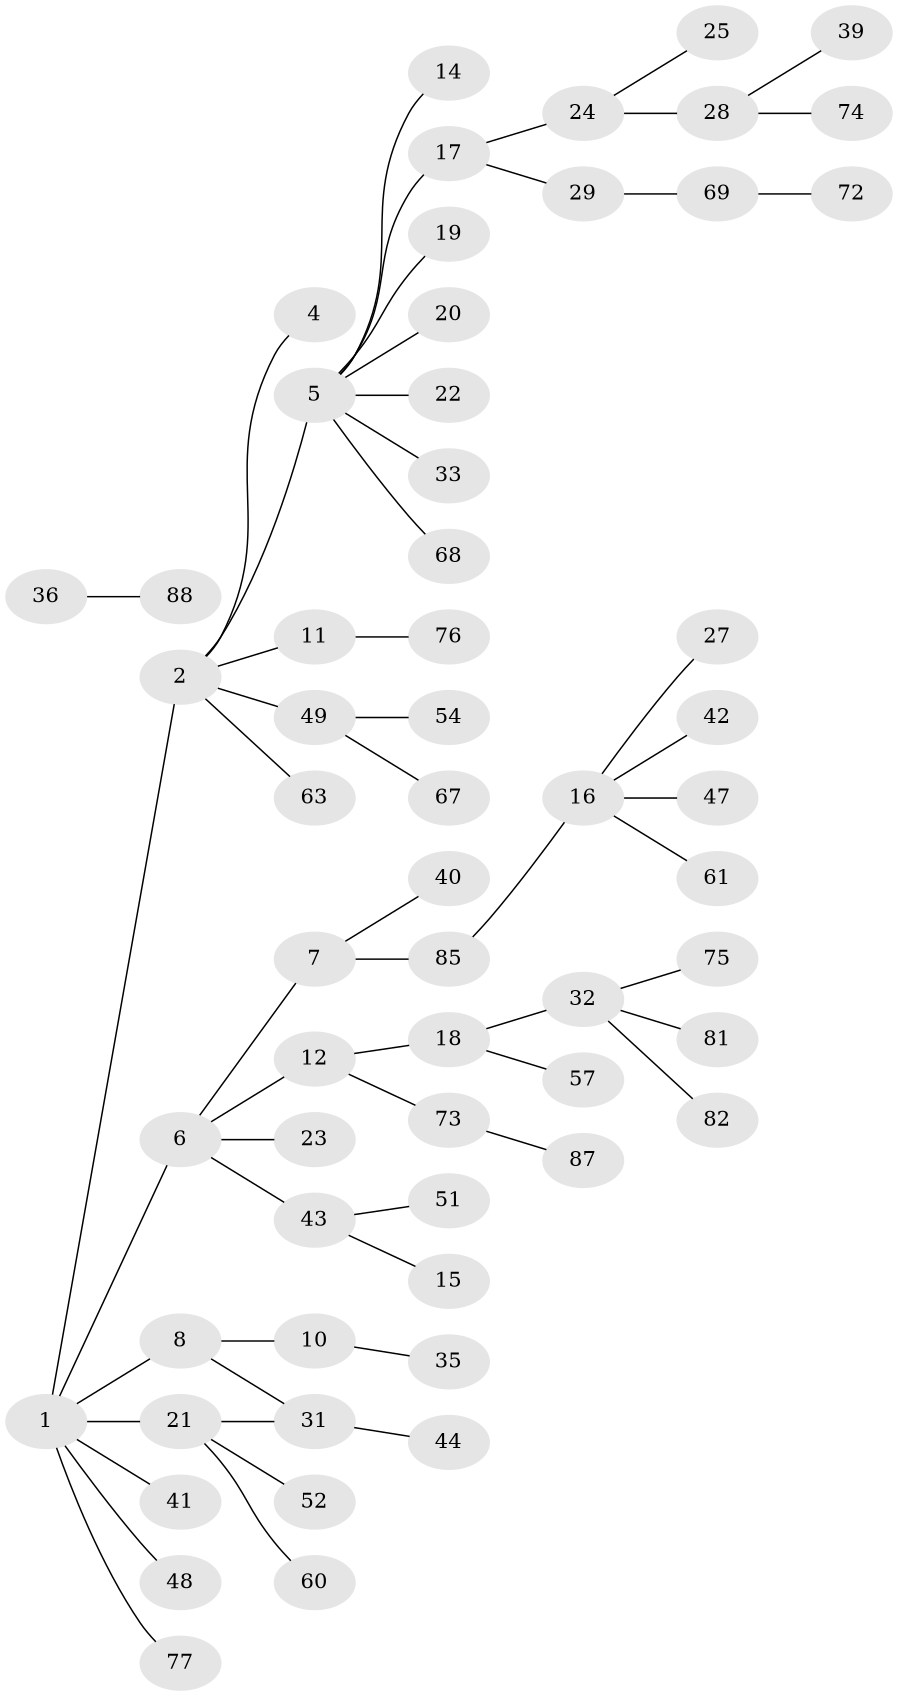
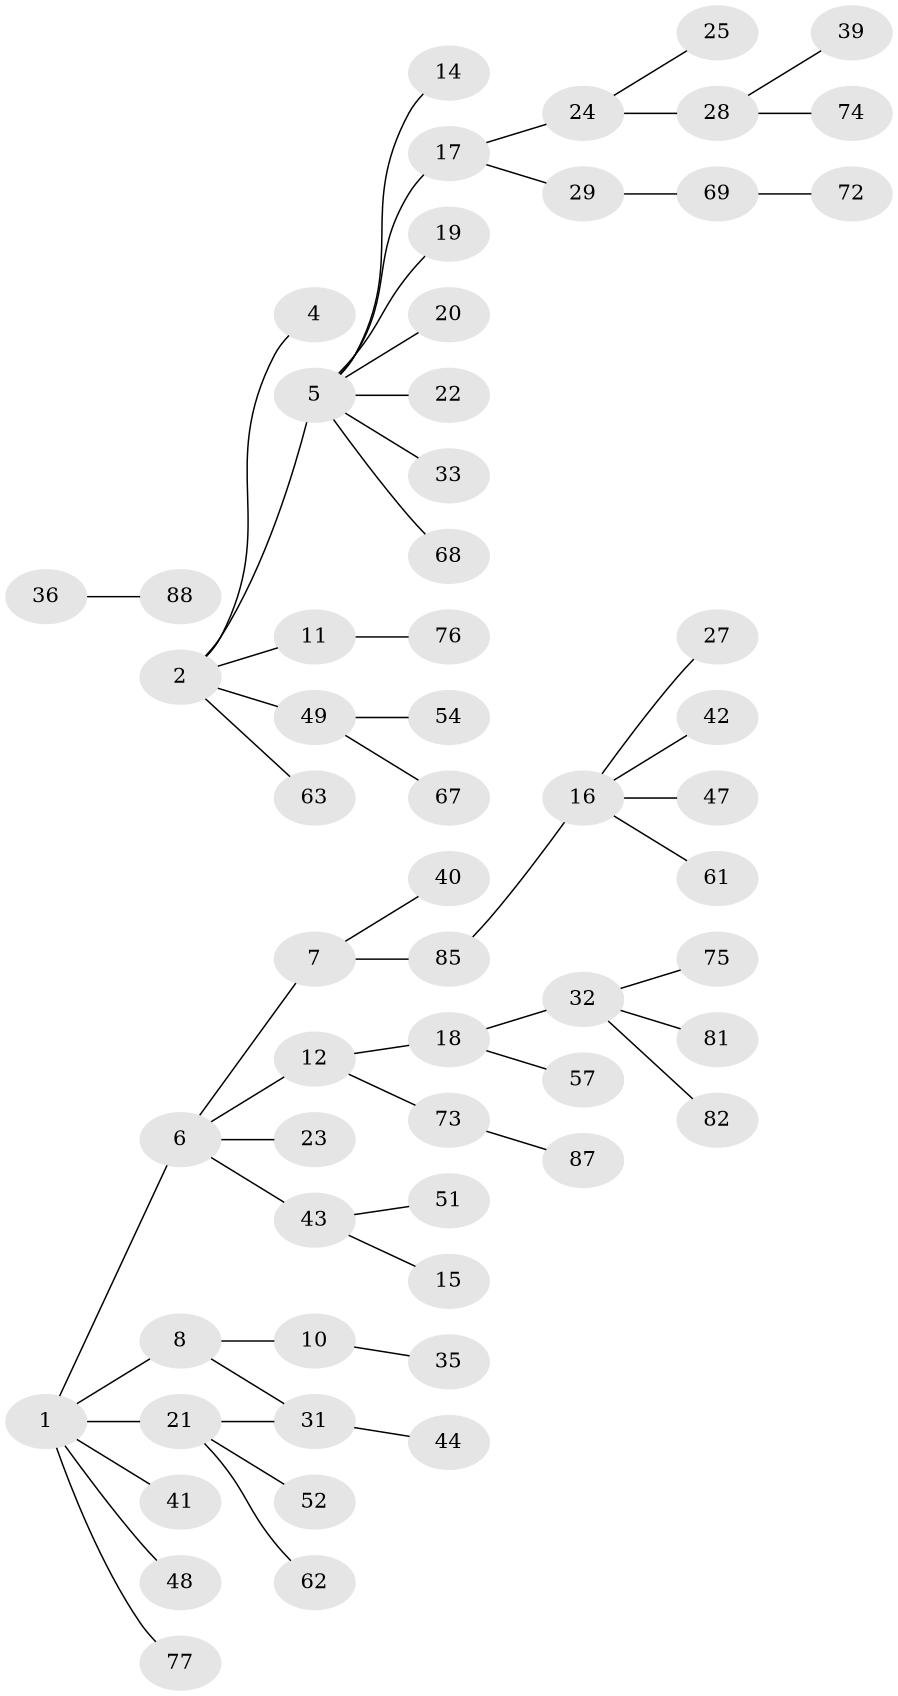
edge "2" -- "1": removed
node "60": label "60" -> "62"
